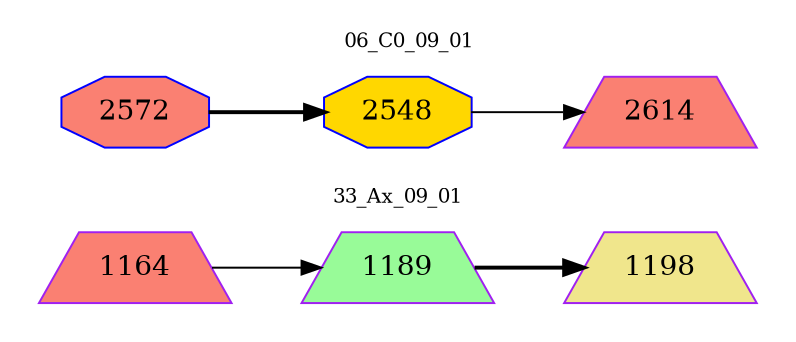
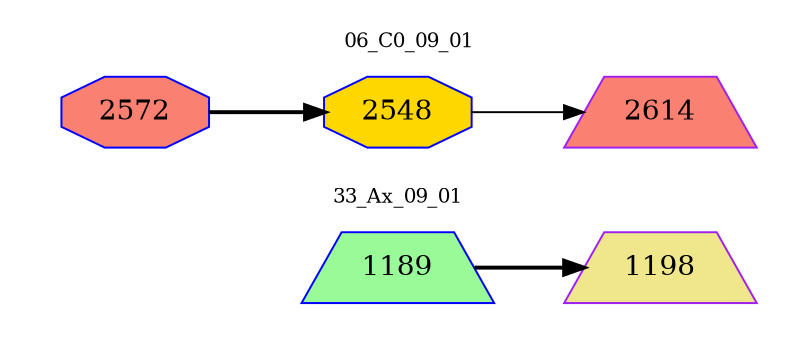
node "1164": removed
node "1189": color purple -> blue
